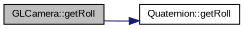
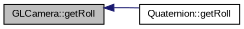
edge "GLCamera::getRoll" -> "Quaternion::getRoll": reversed
